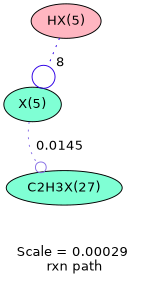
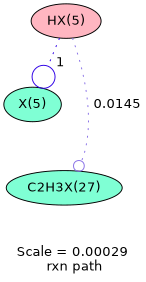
edge "HX(5)" -> "X(5)": label " 8" -> " 1"
edge "X(5)" -> "C2H3X(27)": now "HX(5)" -> "C2H3X(27)"
